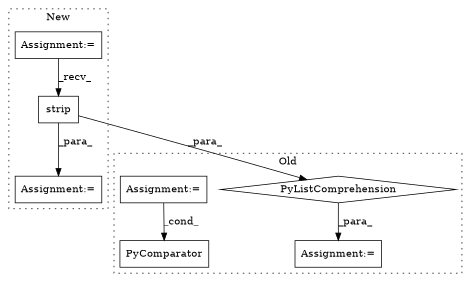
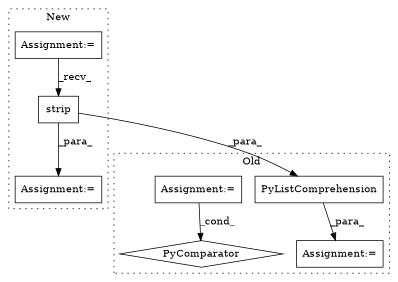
node "PyListComprehension": shape diamond -> box
node "PyComparator": shape box -> diamond
